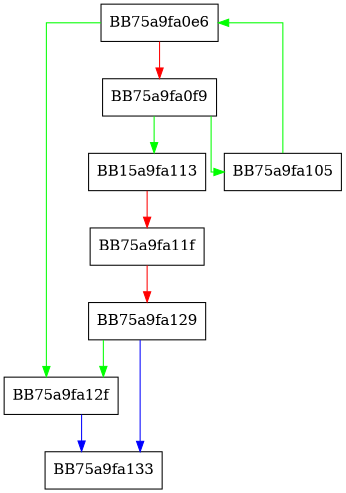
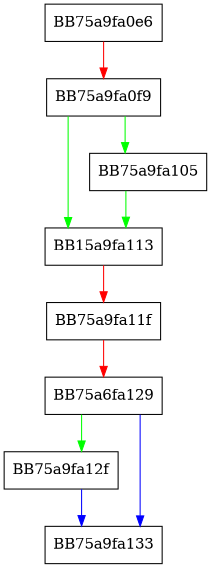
edge "BB75a9fa105" -> "BB75a9fa0e6": now "BB75a9fa105" -> "BB15a9fa113"
edge "BB75a9fa0e6" -> "BB75a9fa12f": removed
node "BB75a9fa129": label "BB75a9fa129" -> "BB75a6fa129"
